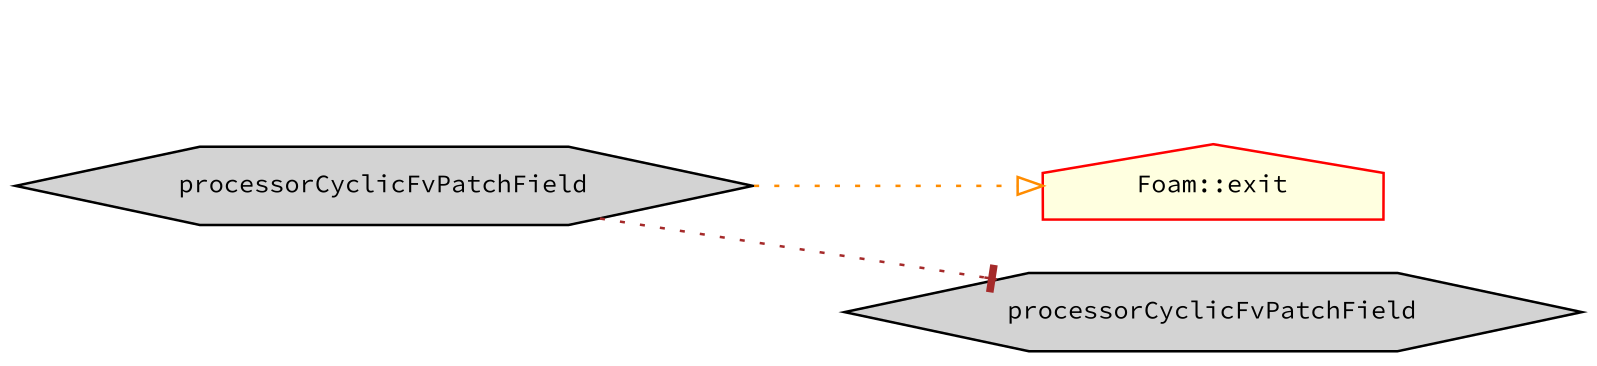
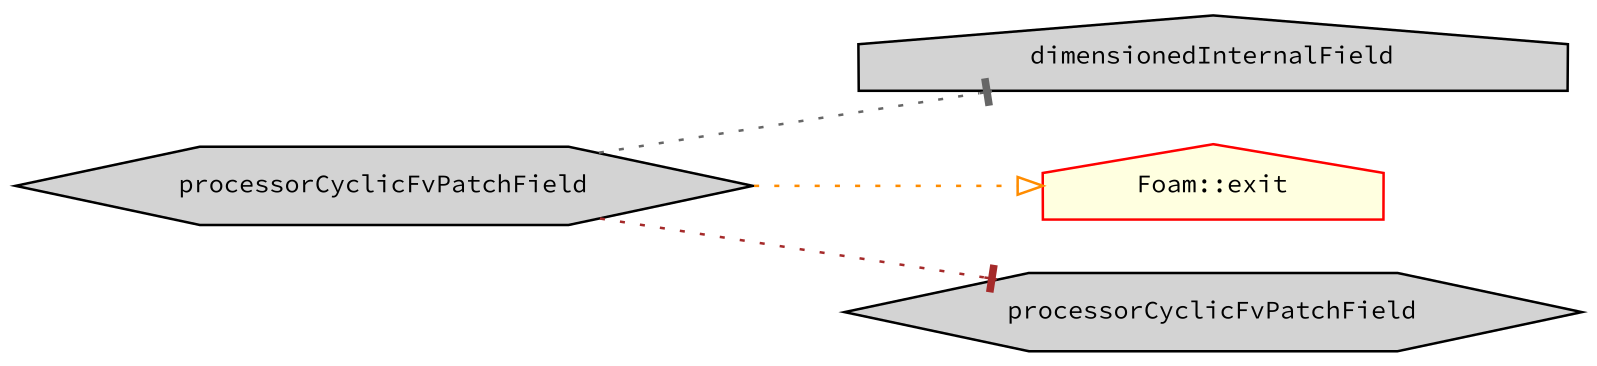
node "dimensionedInternalField": added
